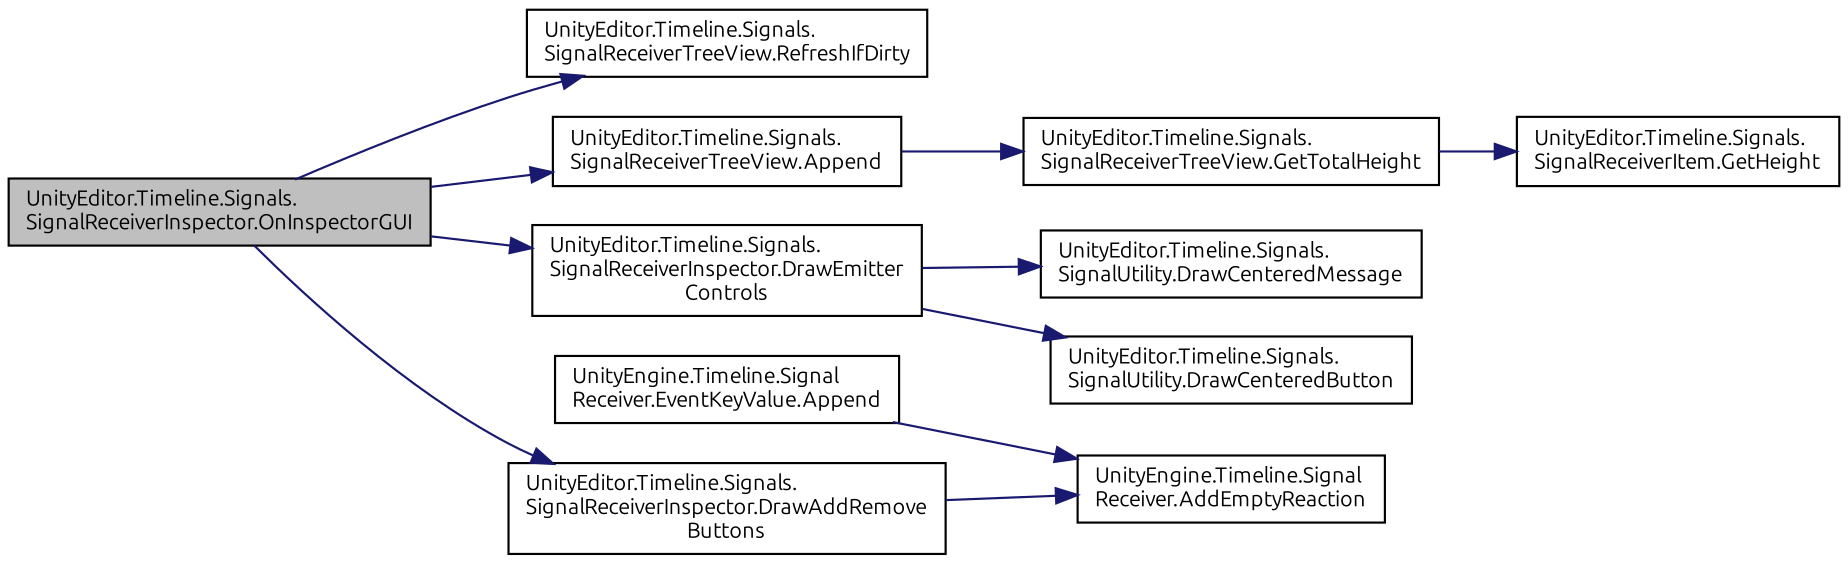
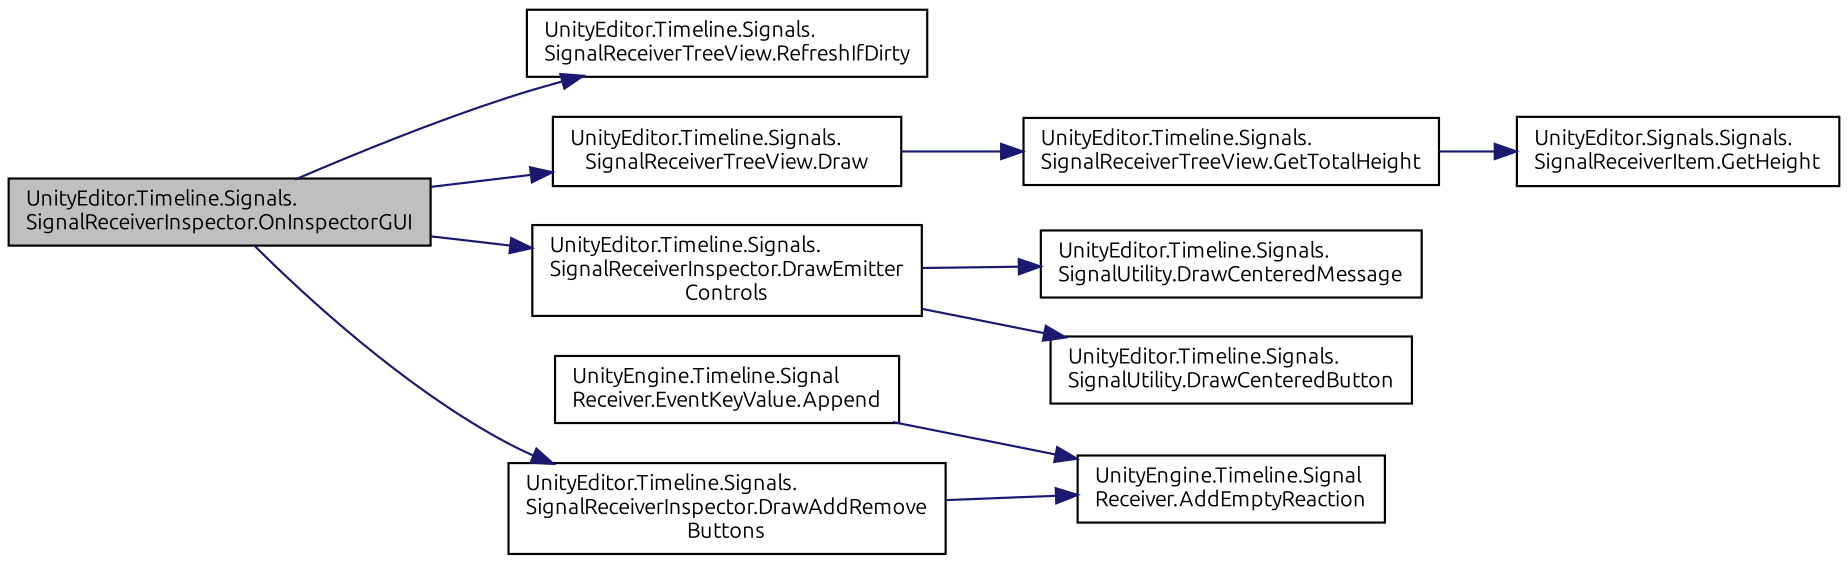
node "UnityEditor.Timeline.Signals. SignalReceiverTreeView.Append": label "UnityEditor.Timeline.Signals. SignalReceiverTreeView.Append" -> "UnityEditor.Timeline.Signals. SignalReceiverTreeView.Draw"
node "UnityEditor.Timeline.Signals. SignalReceiverItem.GetHeight": label "UnityEditor.Timeline.Signals. SignalReceiverItem.GetHeight" -> "UnityEditor.Signals.Signals. SignalReceiverItem.GetHeight"
